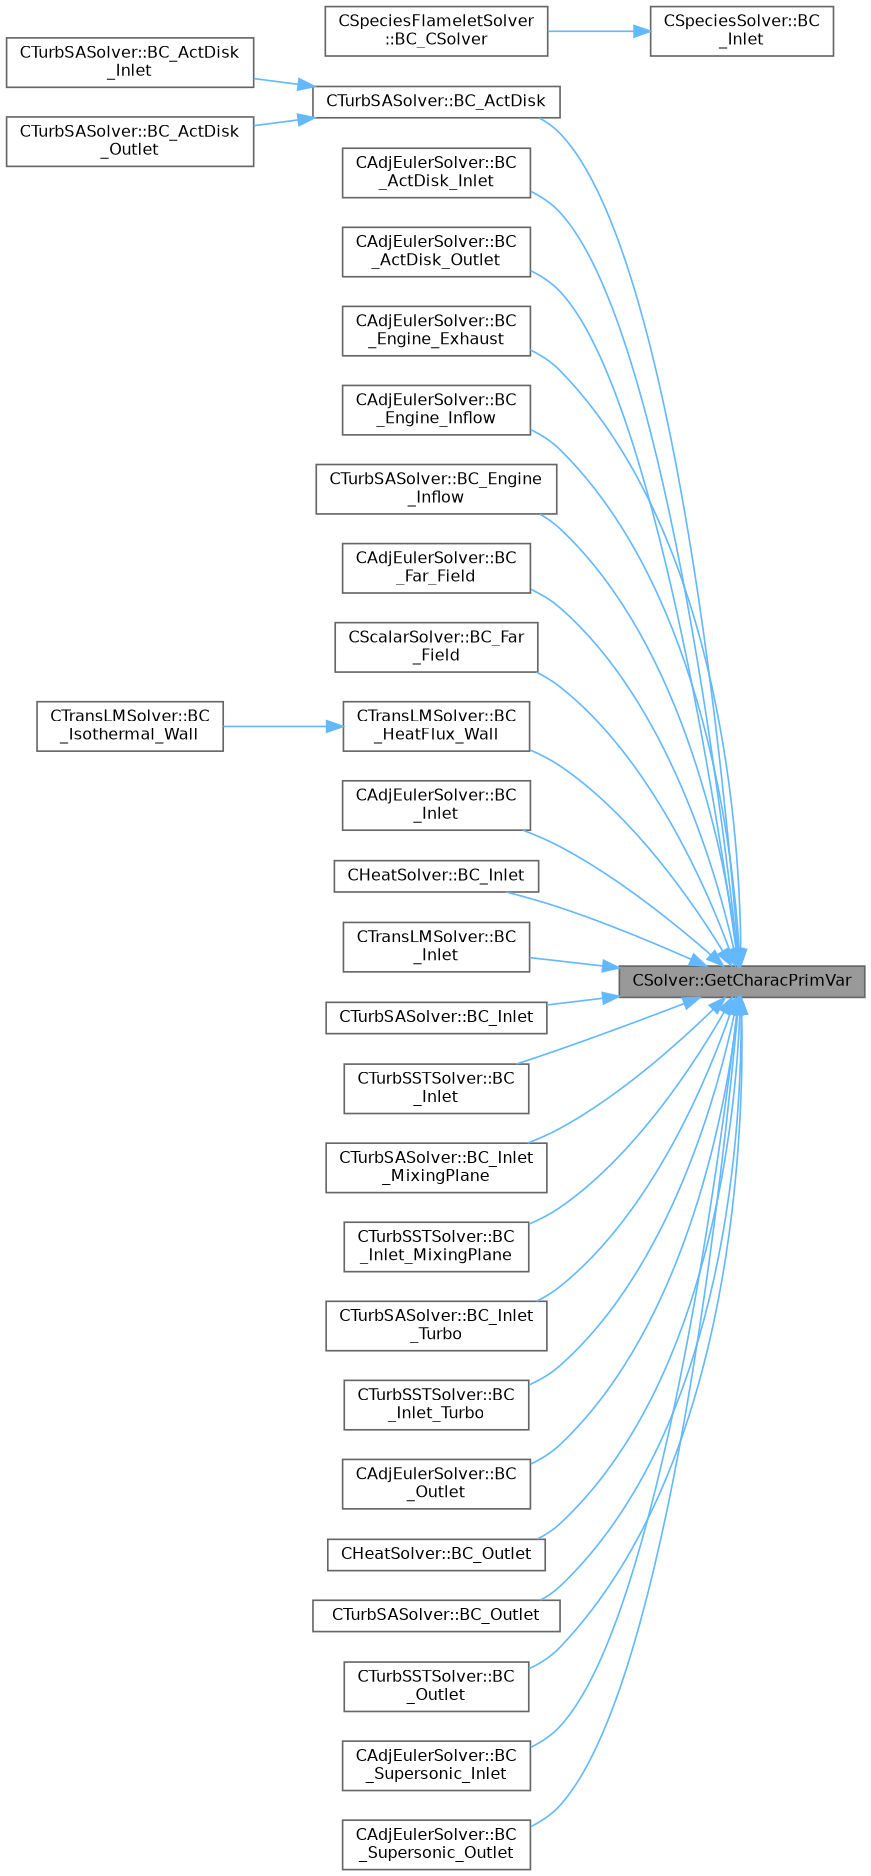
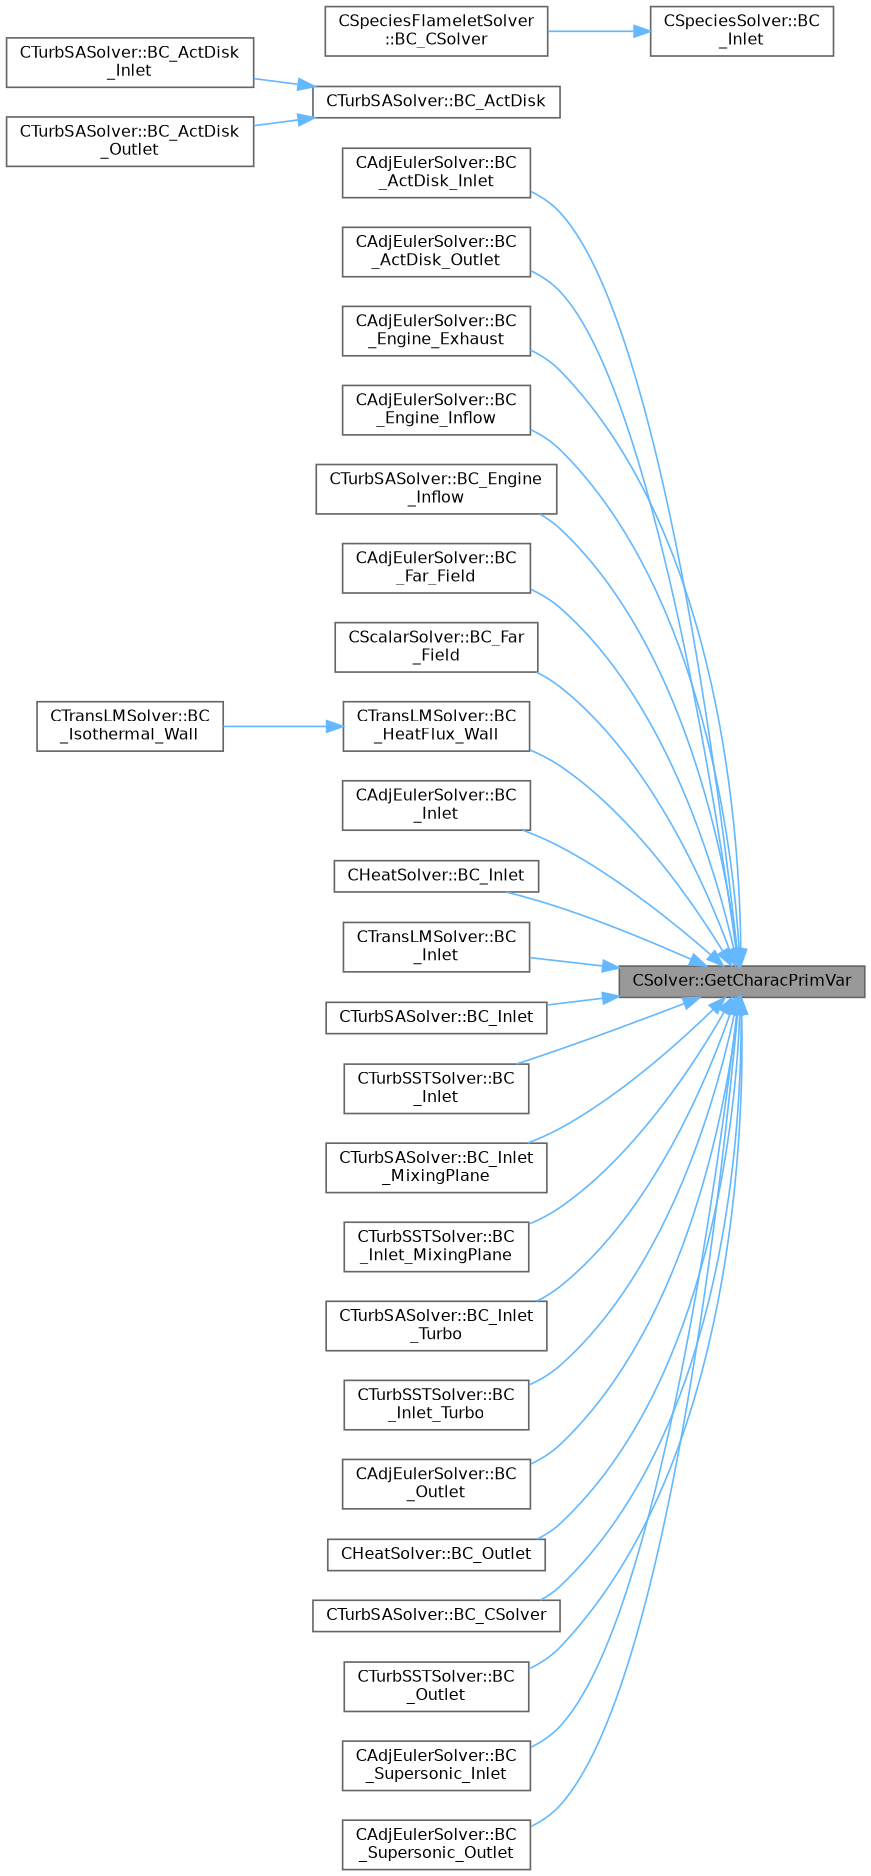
edge "CTurbSASolver::BC_ActDisk" -> "CSolver::GetCharacPrimVar": removed
node "CTurbSASolver::BC_Outlet": label "CTurbSASolver::BC_Outlet" -> "CTurbSASolver::BC_CSolver"
